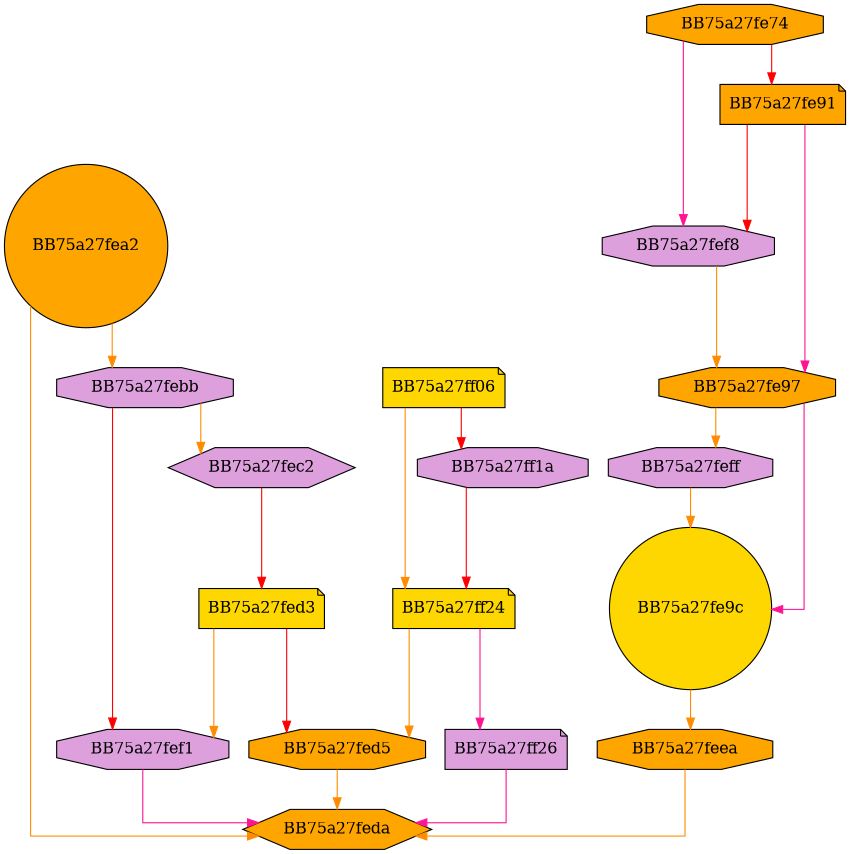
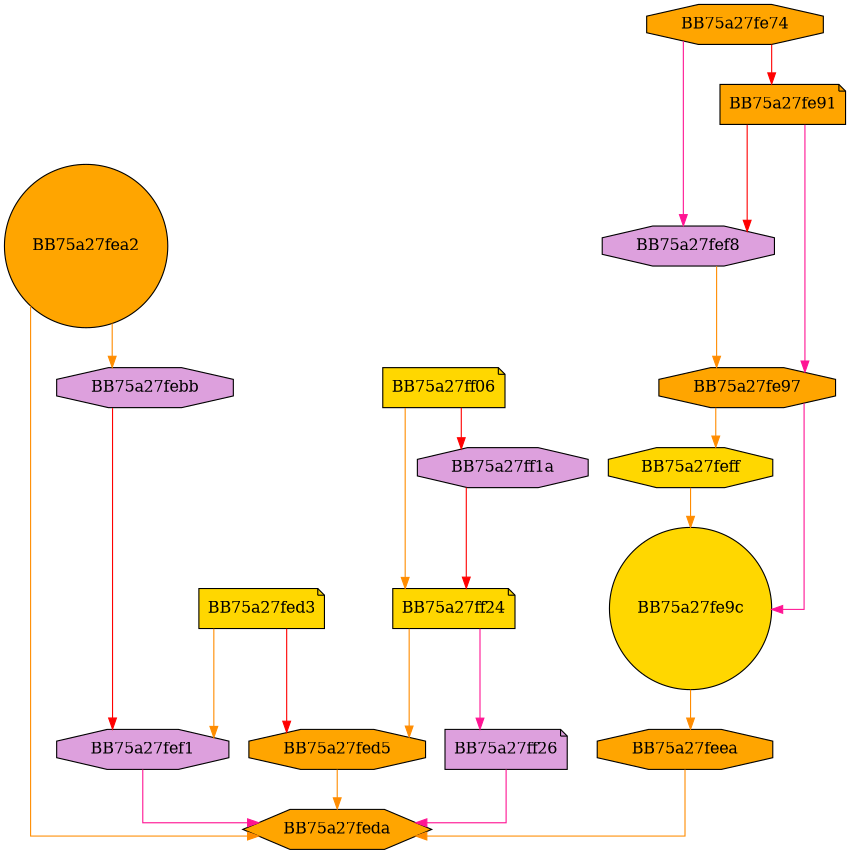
node "BB75a27fec2": removed
node "BB75a27feff": fillcolor plum -> gold
